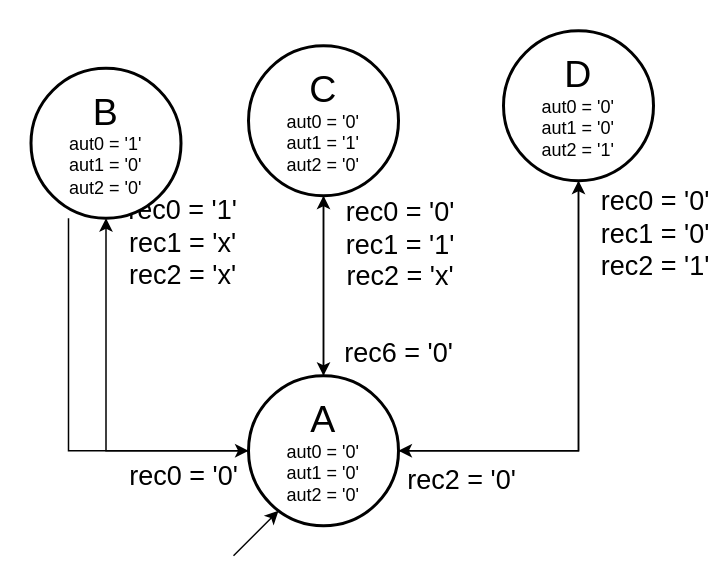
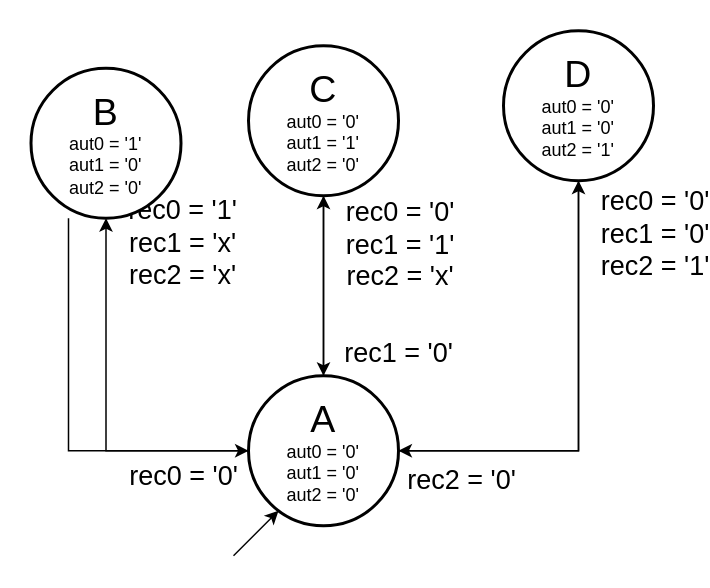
node "rec6 = '0'": label "rec6 = '0'" -> "rec1 = '0'"
